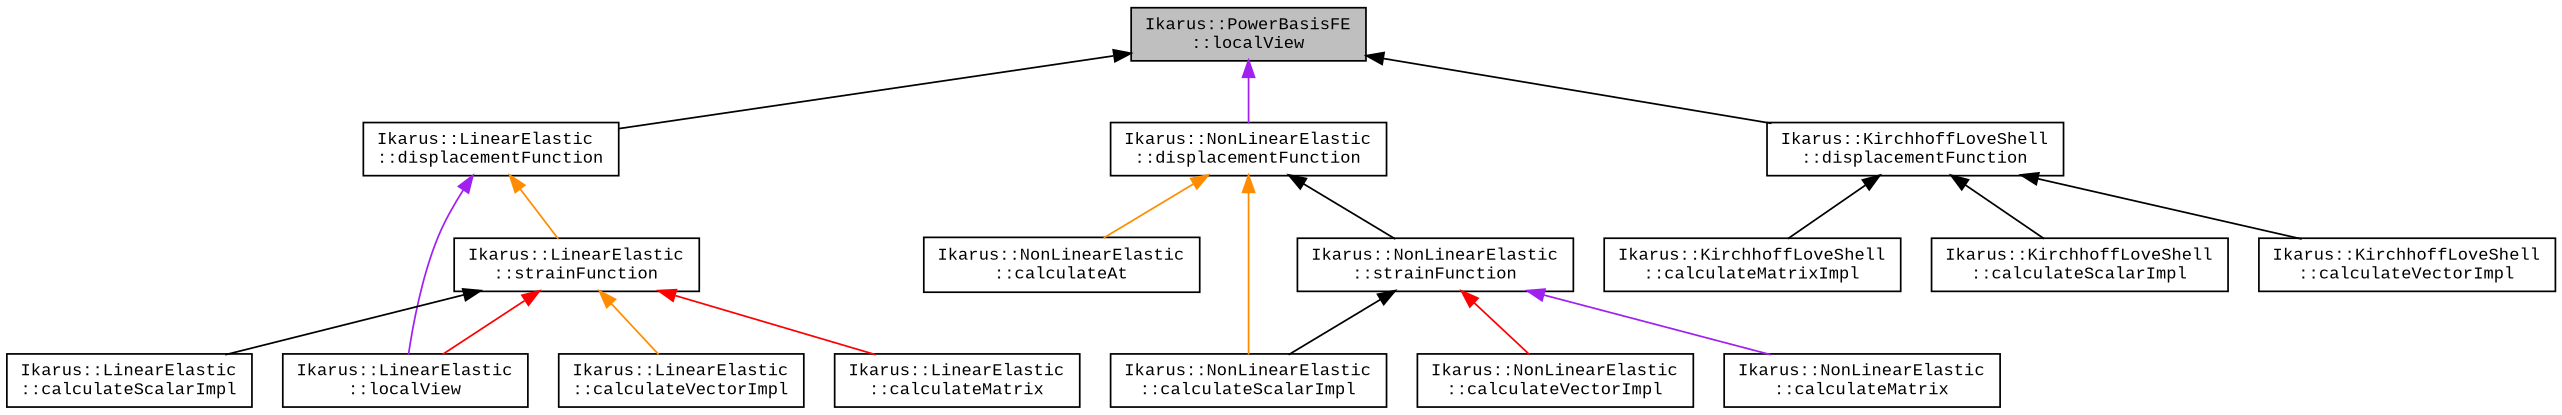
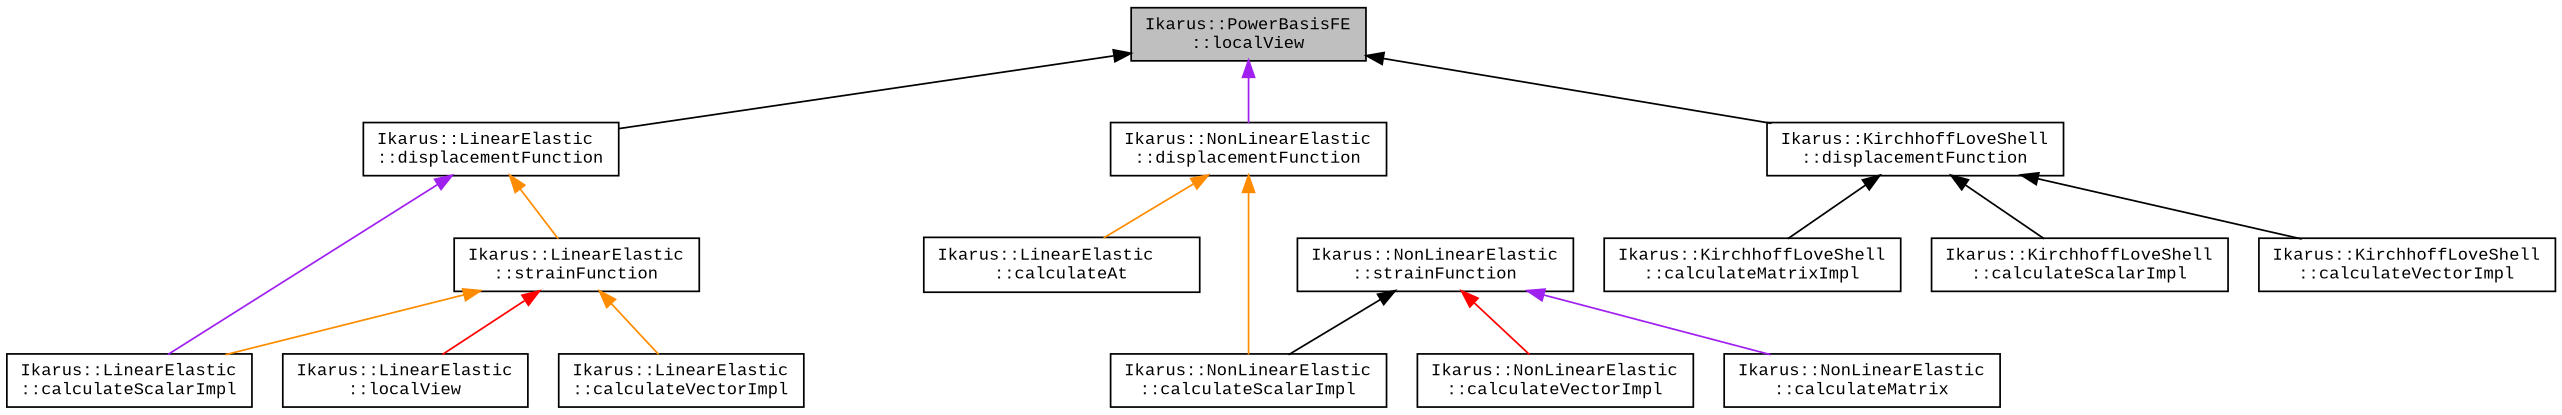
edge "Ikarus::NonLinearElastic ::strainFunction" -> "Ikarus::NonLinearElastic ::displacementFunction": removed
node "Ikarus::NonLinearElastic ::calculateAt": label "Ikarus::NonLinearElastic ::calculateAt" -> "Ikarus::LinearElastic ::calculateAt"
edge "Ikarus::LinearElastic ::localView" -> "Ikarus::LinearElastic ::displacementFunction": now "Ikarus::LinearElastic ::calculateScalarImpl" -> "Ikarus::LinearElastic ::displacementFunction"
edge "Ikarus::LinearElastic ::calculateScalarImpl" -> "Ikarus::LinearElastic ::strainFunction": color black -> darkorange
node "Ikarus::LinearElastic ::calculateMatrix": removed
